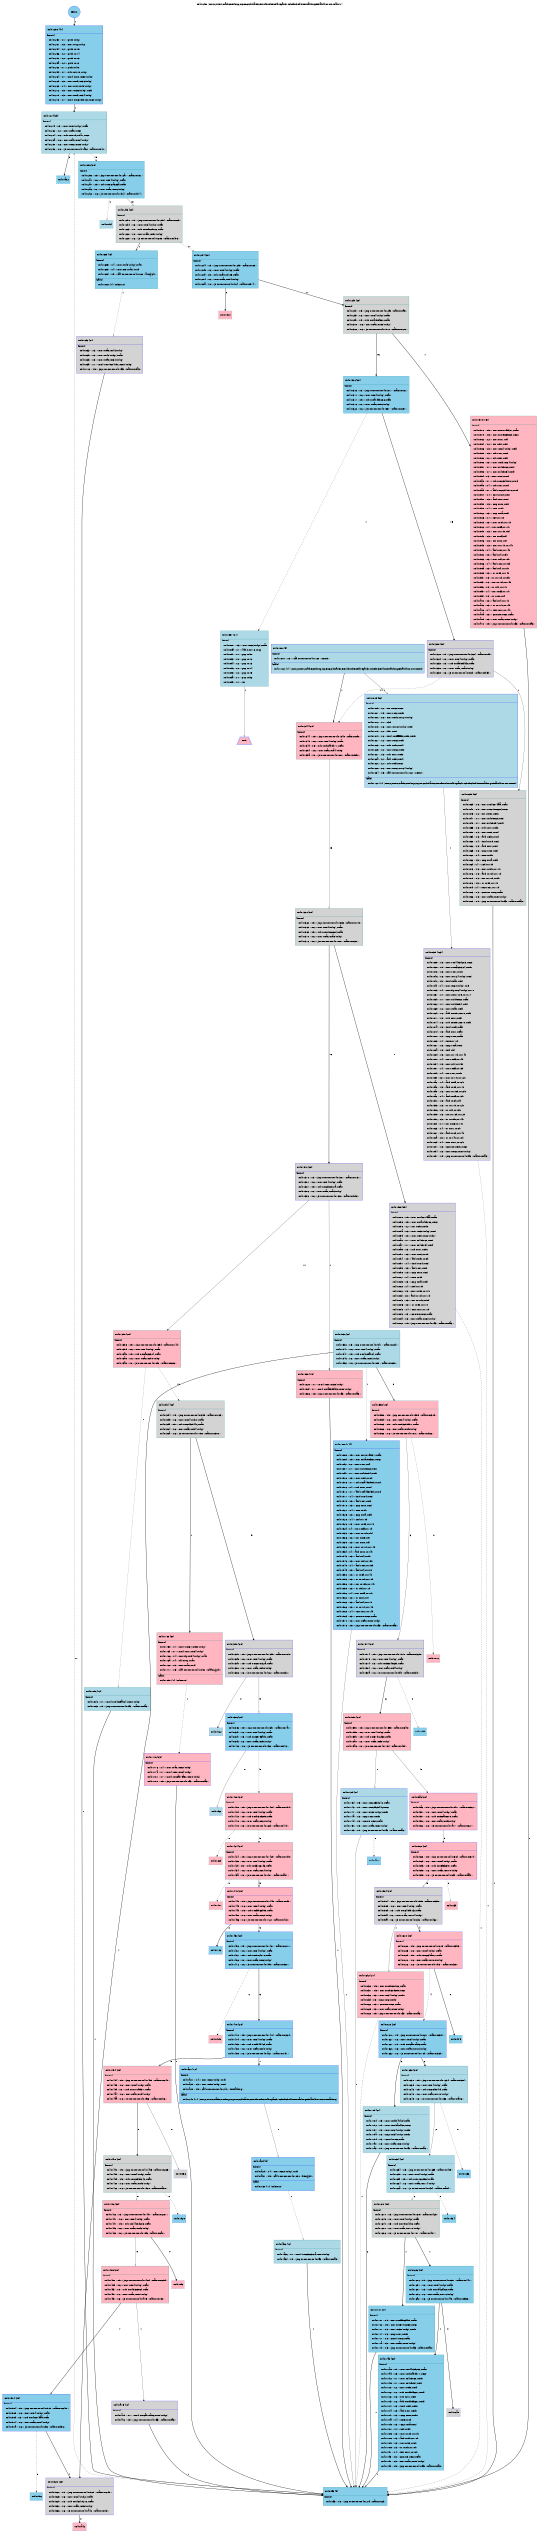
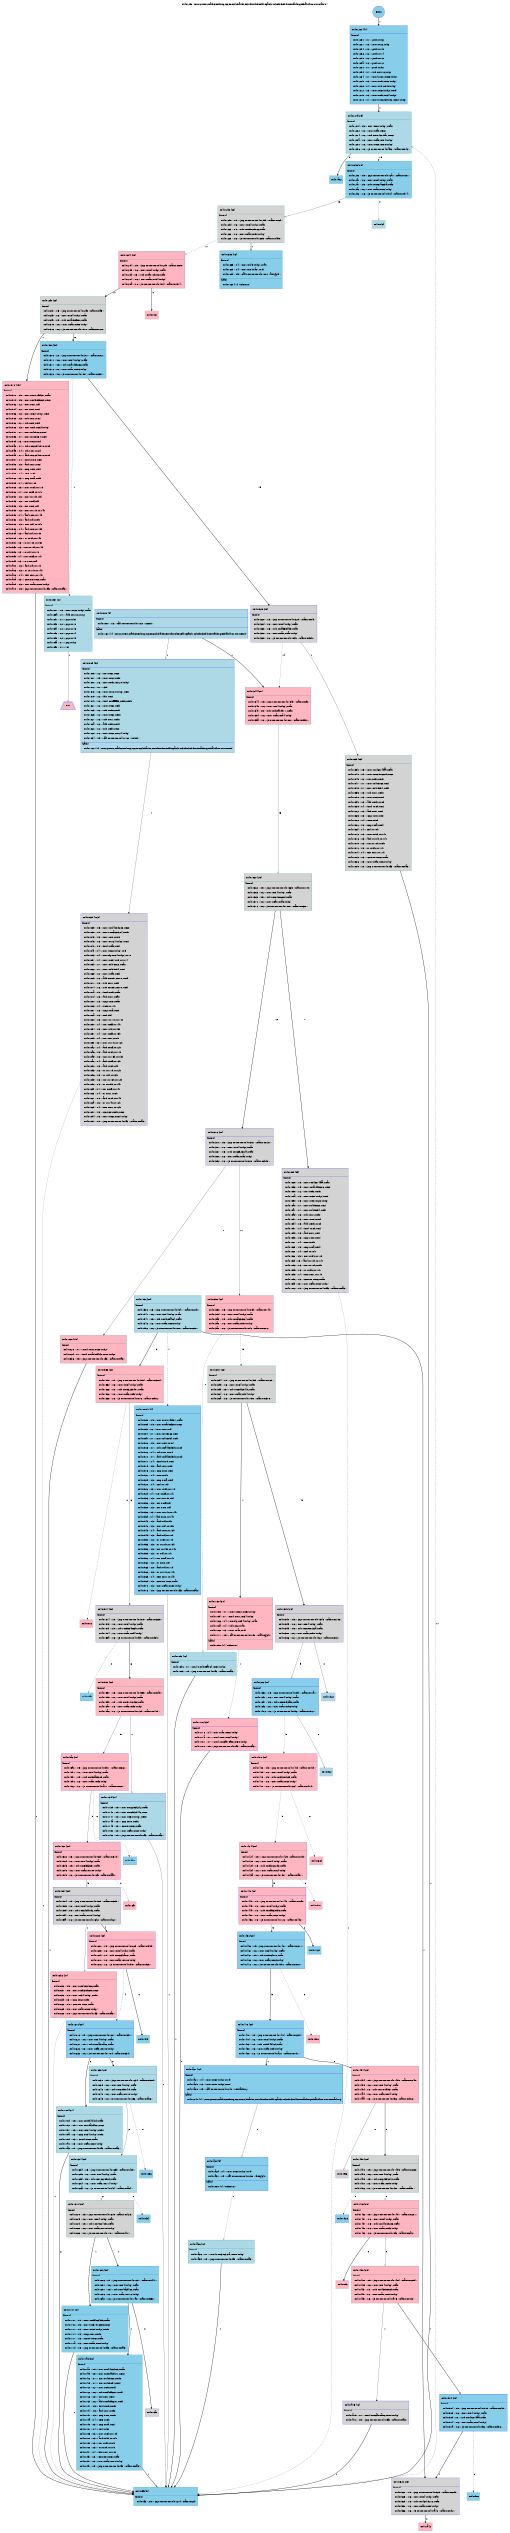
node "0x4012d4 [28]": fillcolor skyblue -> lightpink
node "0x4016f2 [21]": removed
edge "0x40173d [27]" -> "0x401a77": now "0x4015ac [28]" -> "0x401a77"
